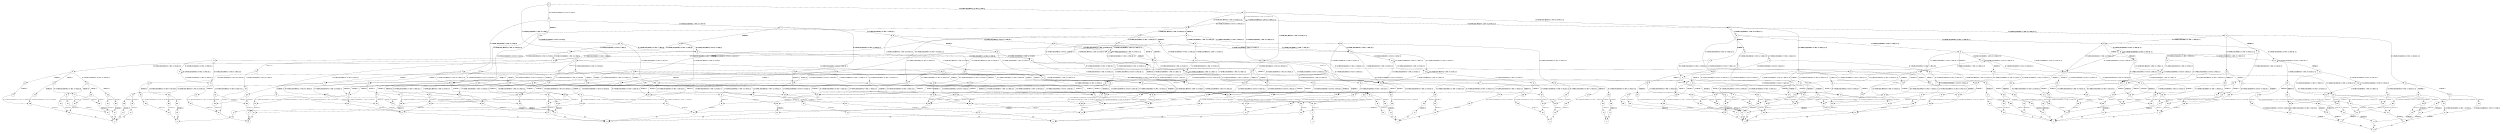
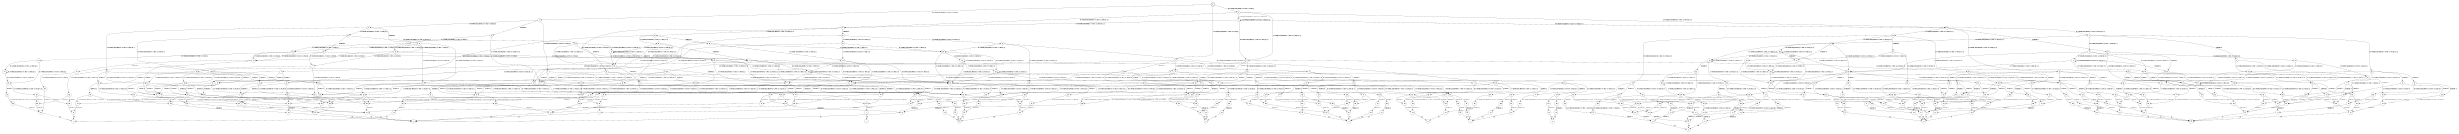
edge "174" -> "171": now "88" -> "171"
node "110": added
edge "336" -> "340": added, label "TERMINATE !2"
